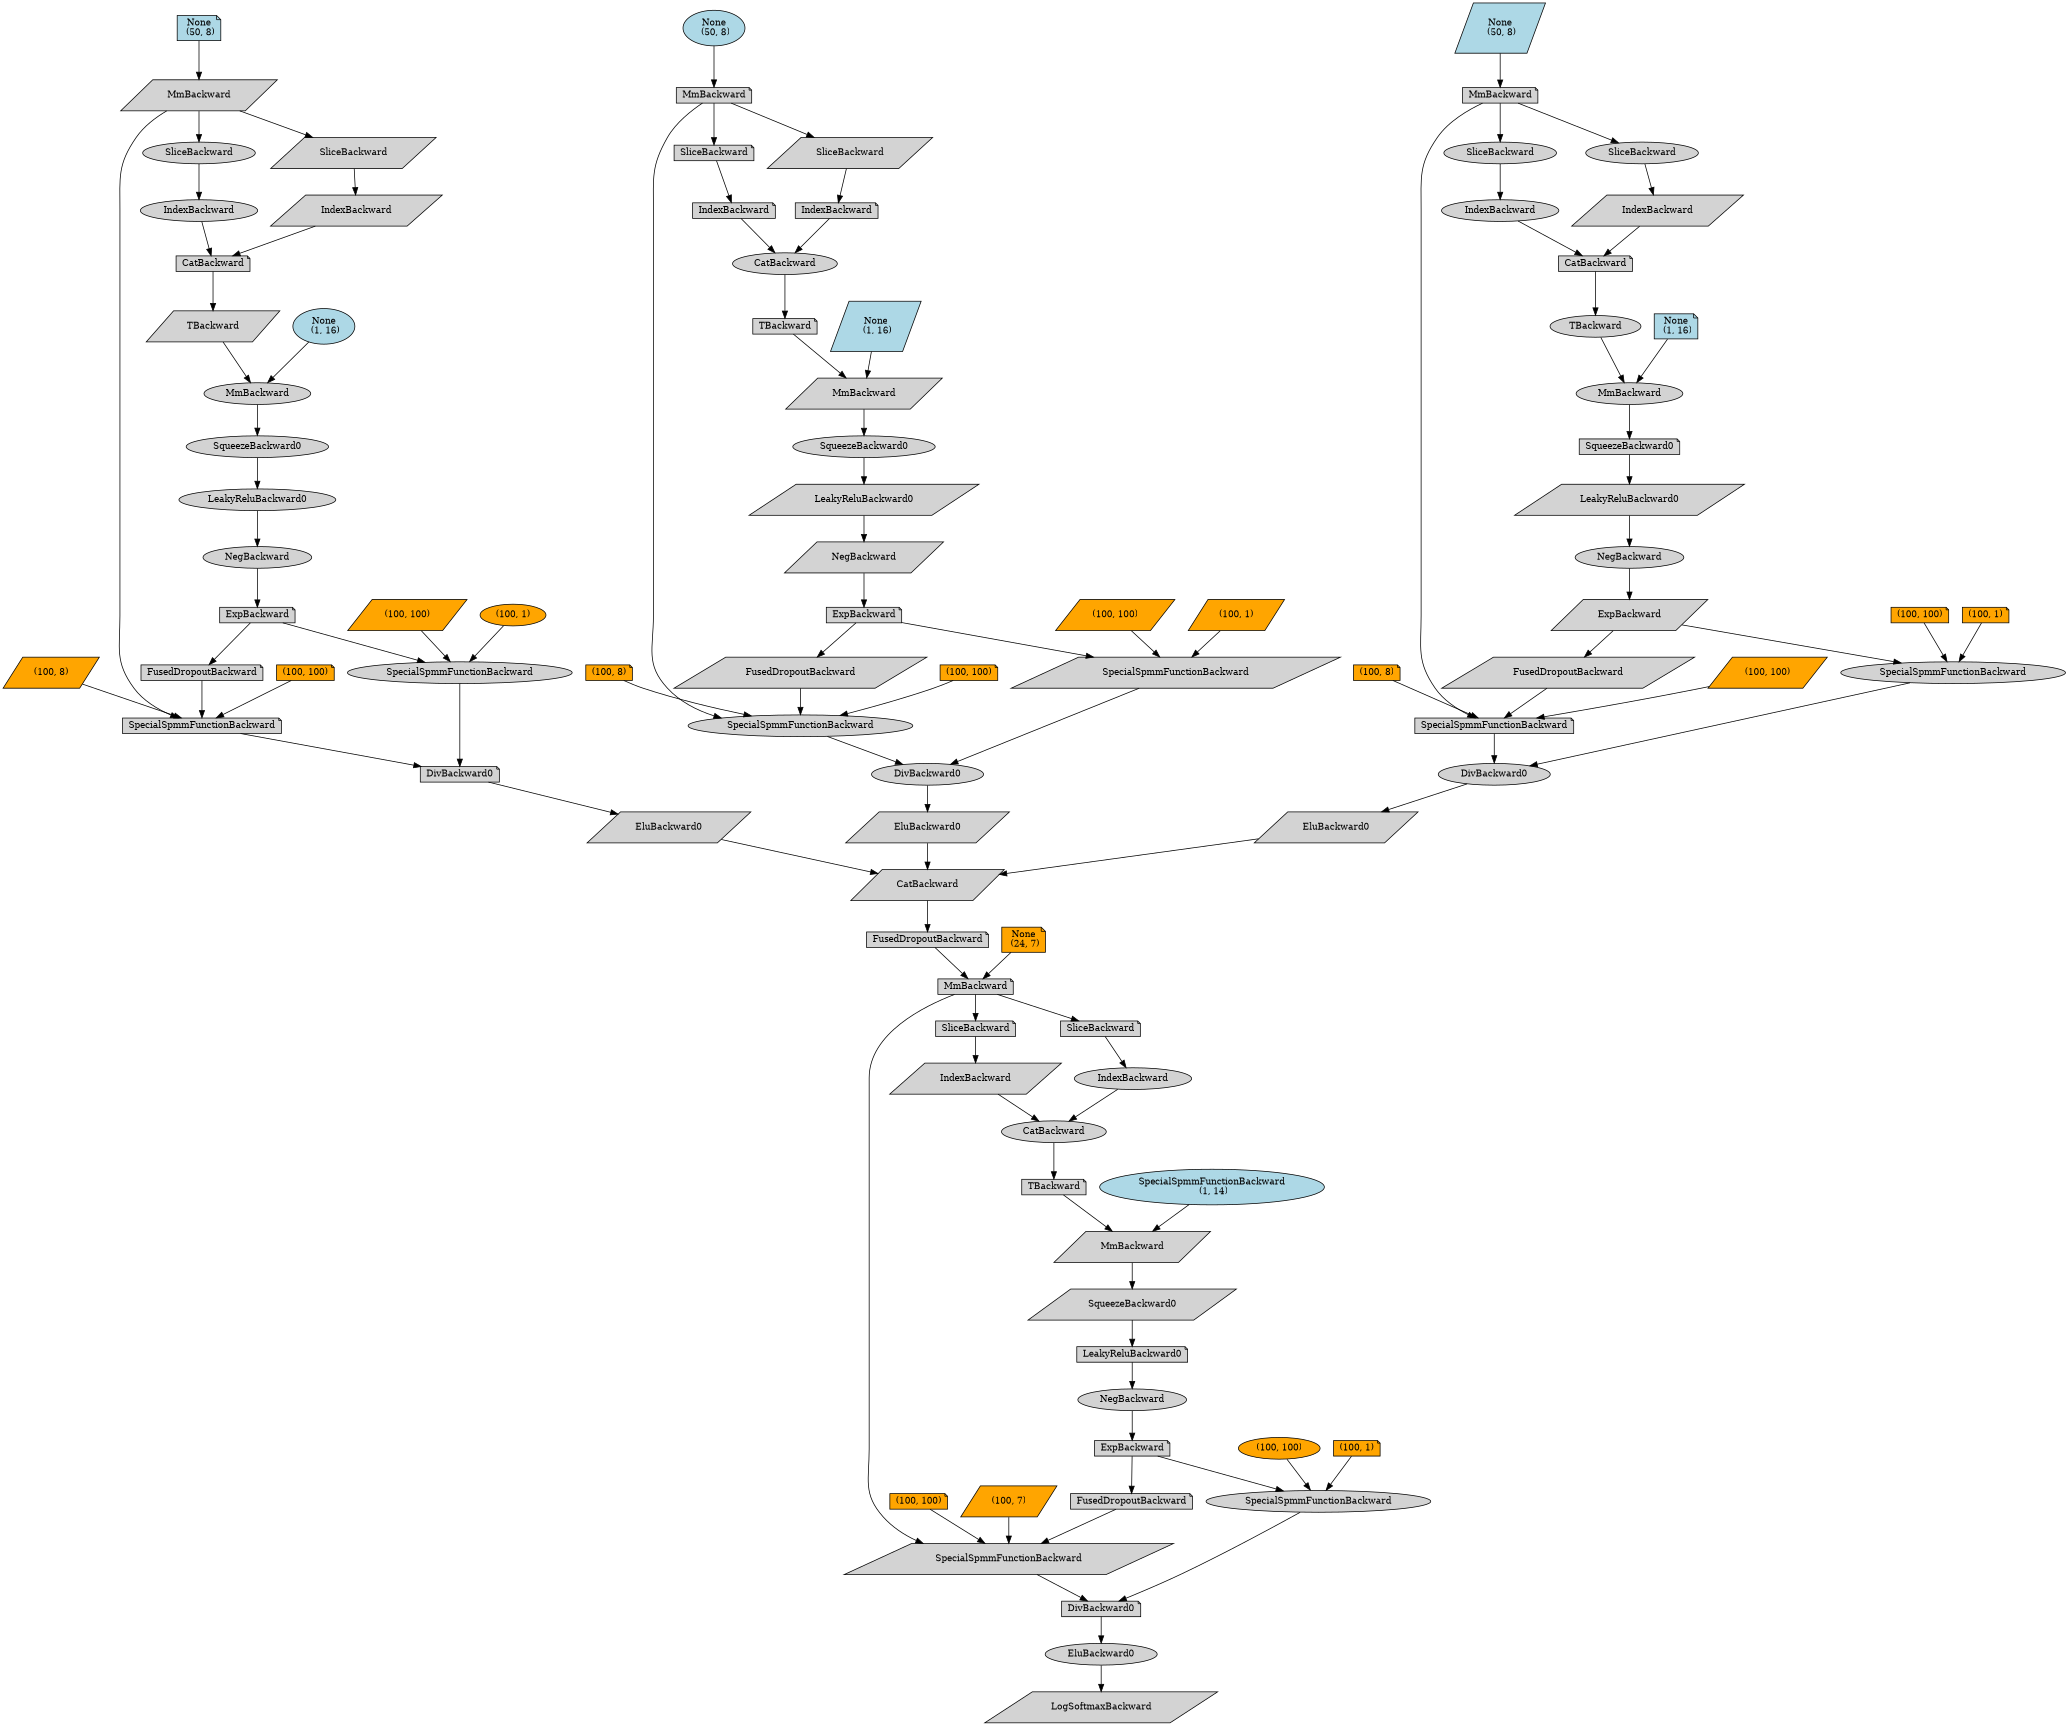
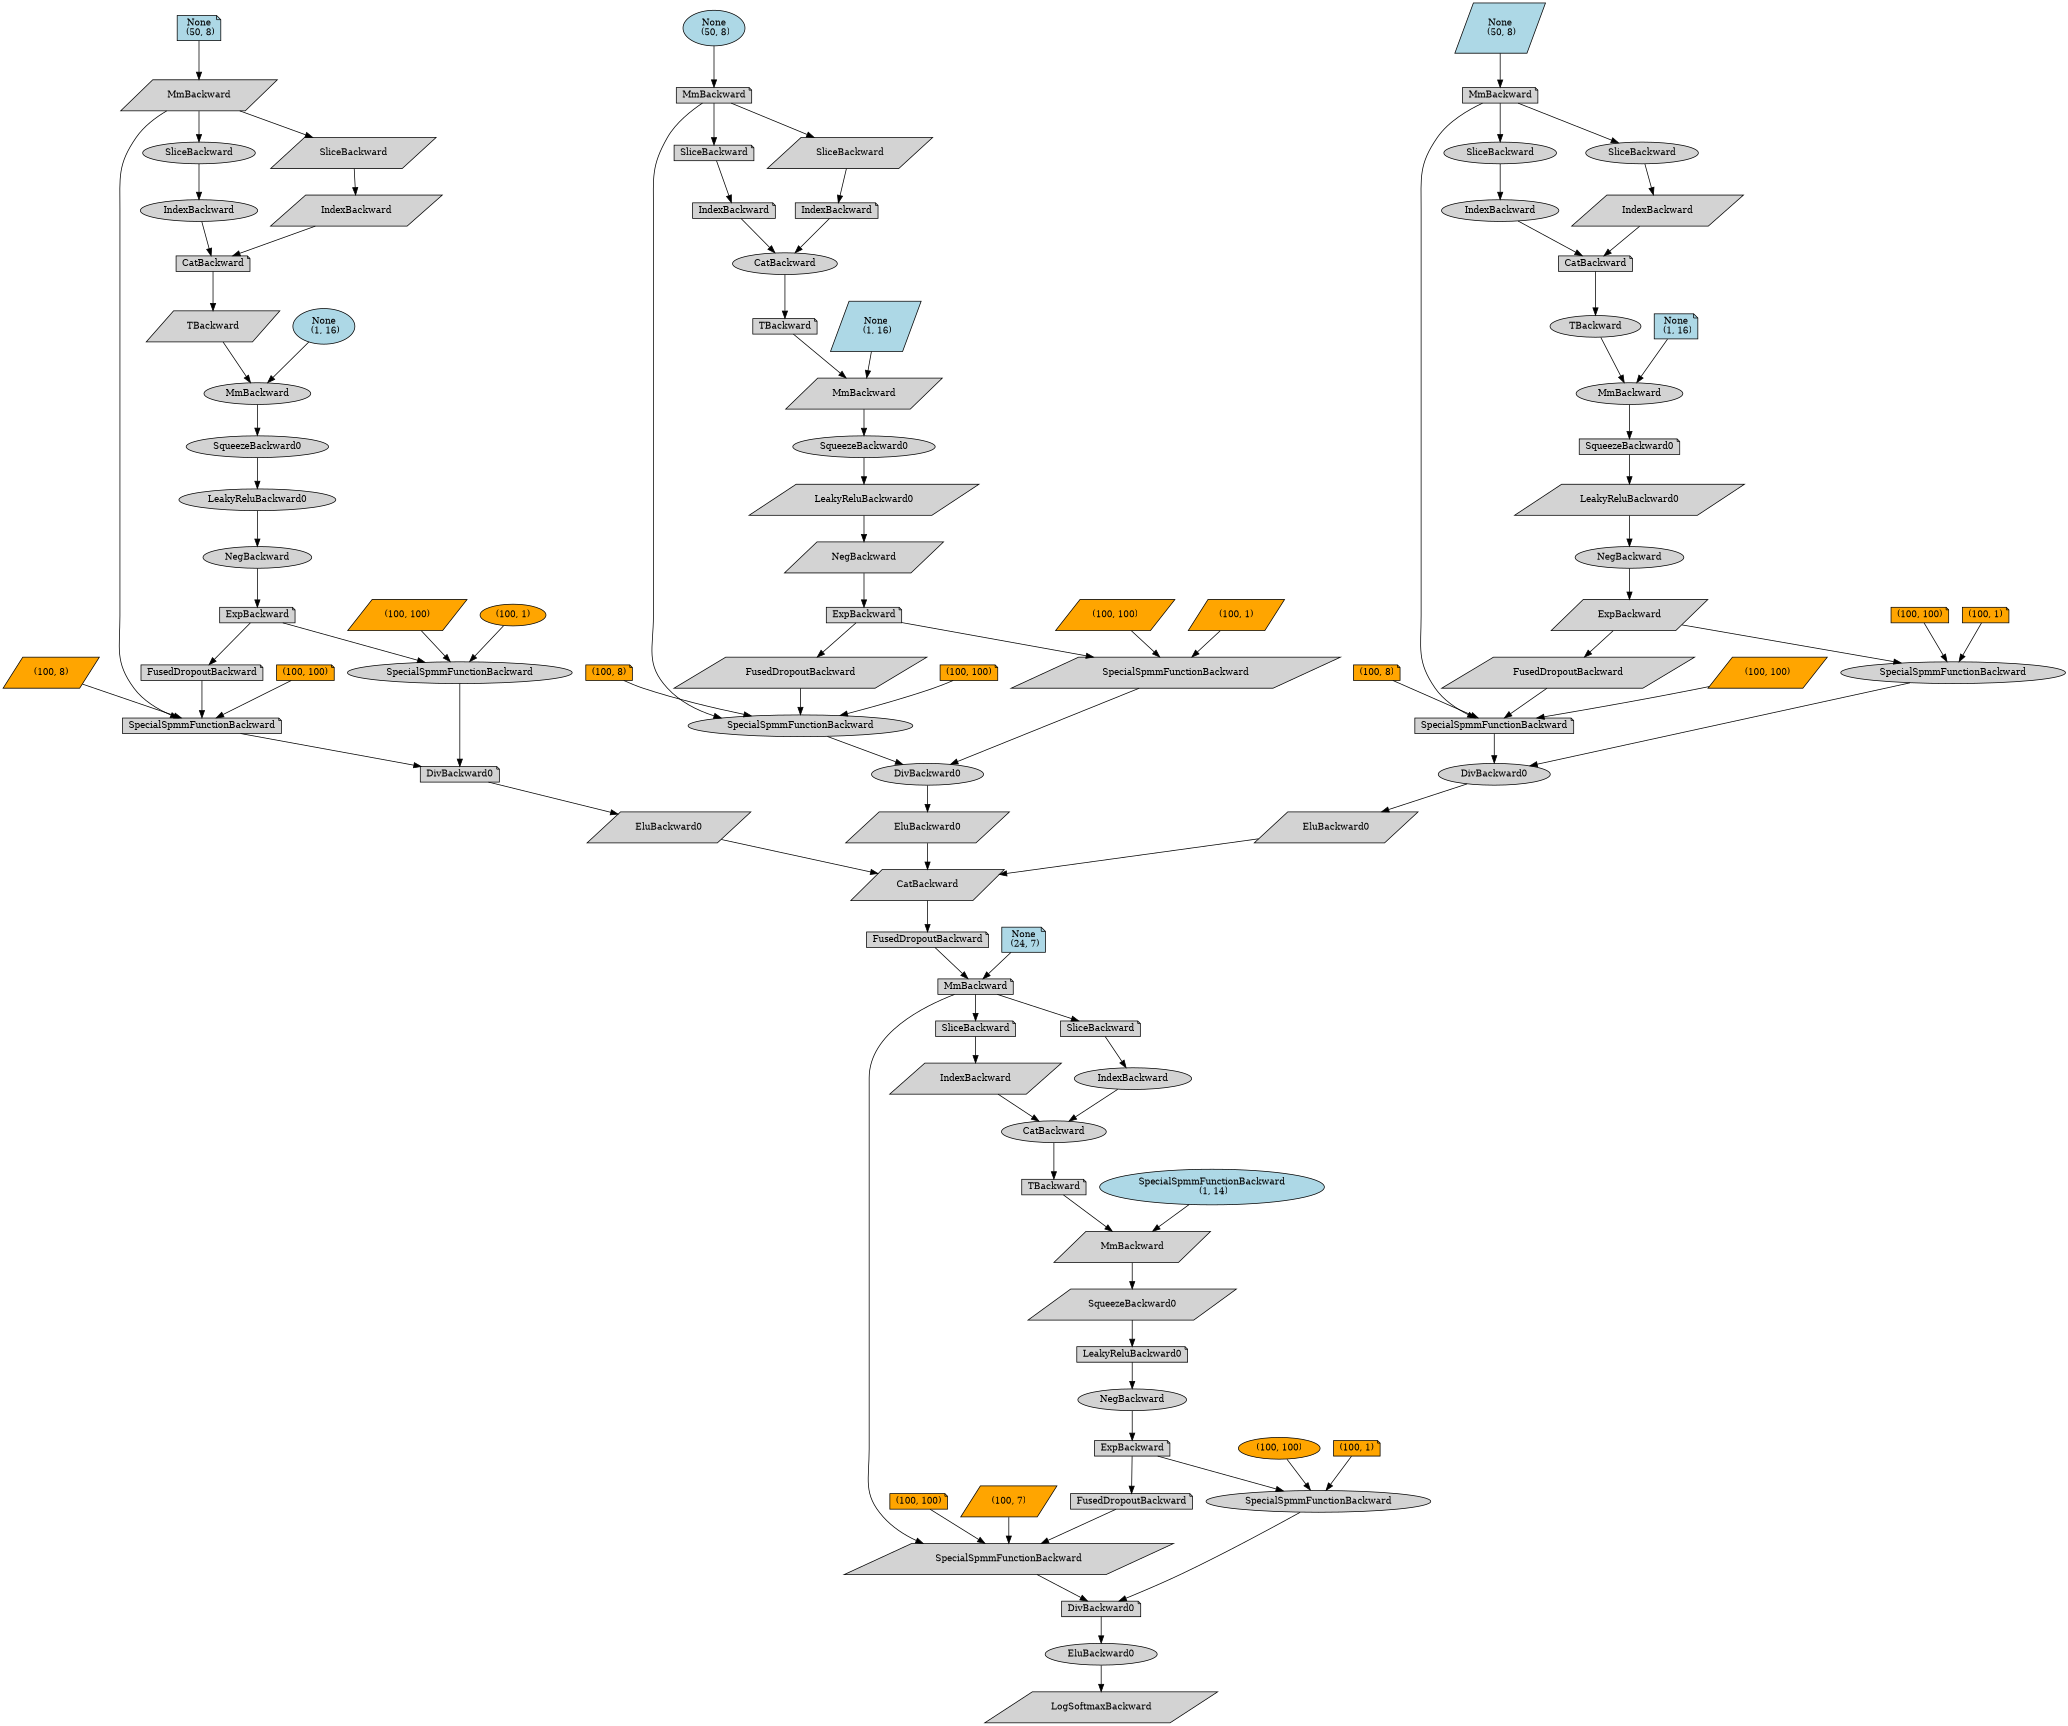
node "None (24, 7)": fillcolor orange -> lightblue
